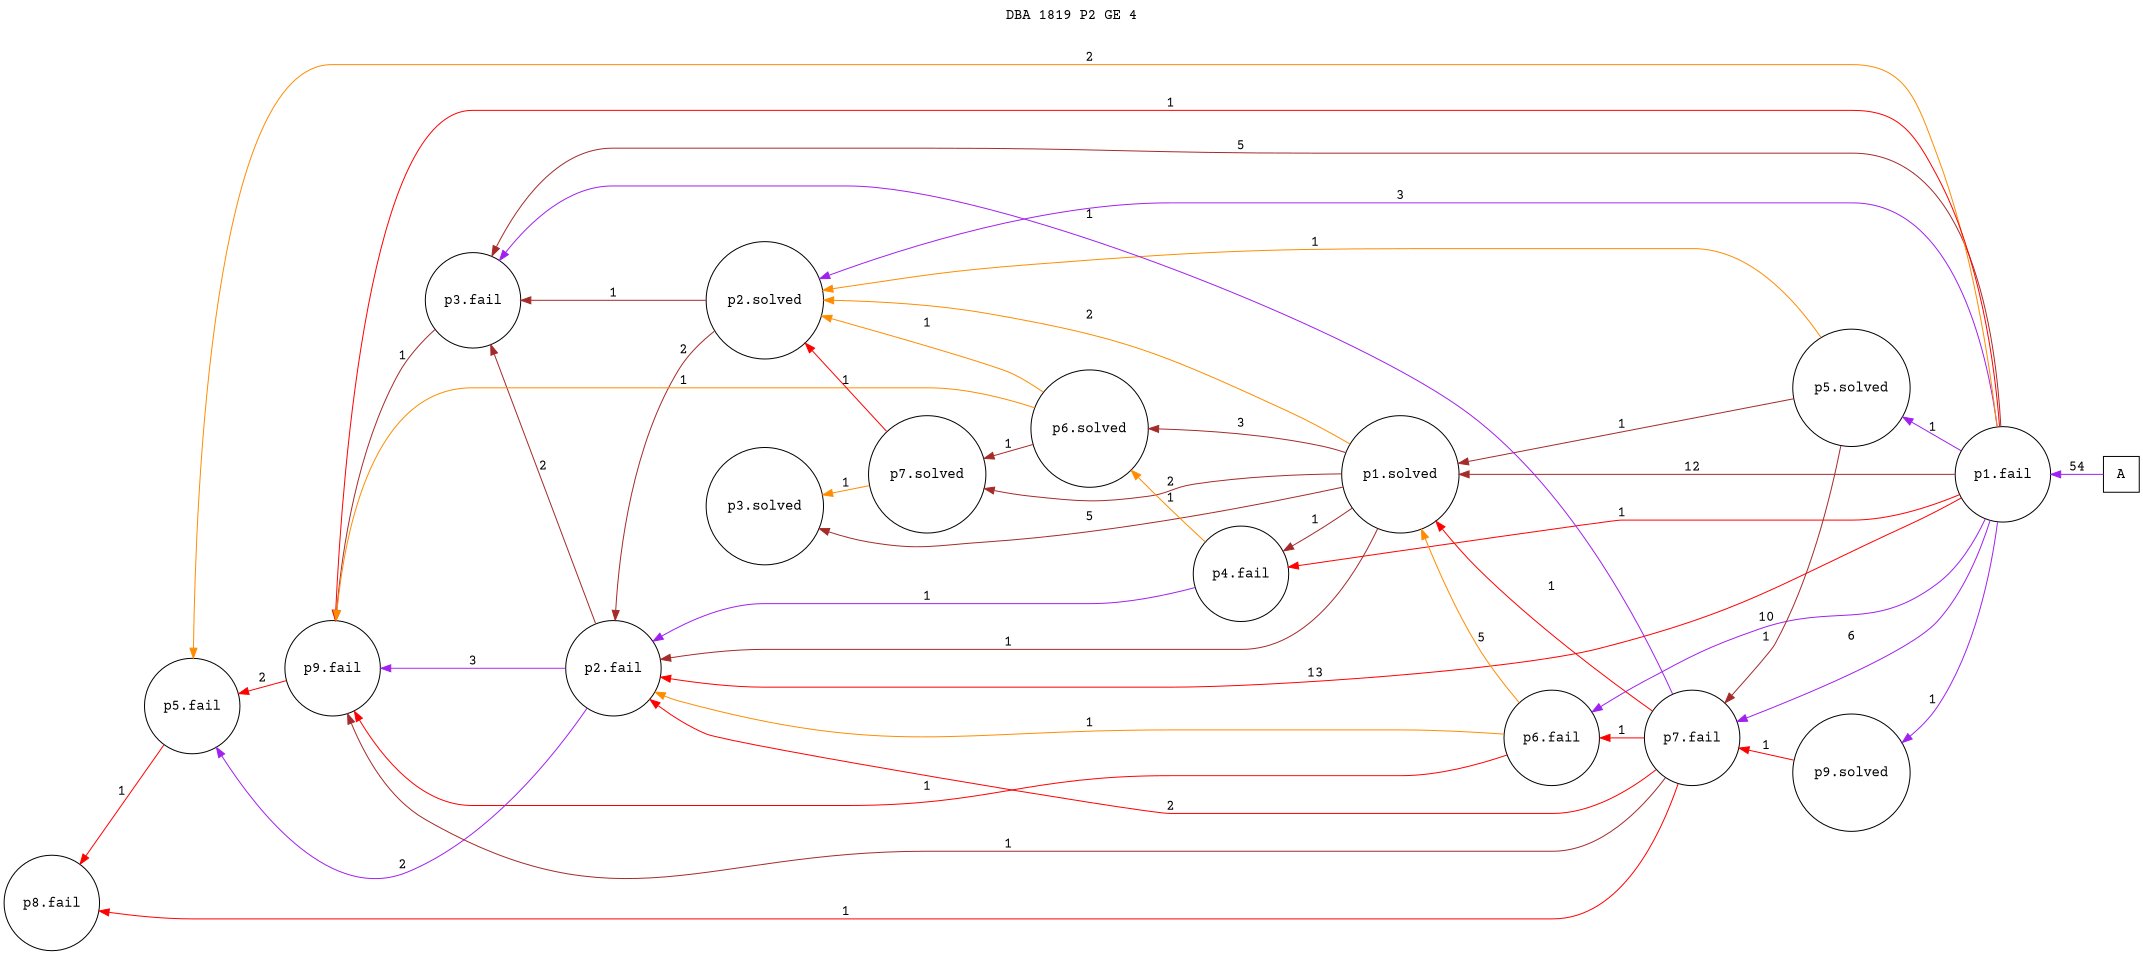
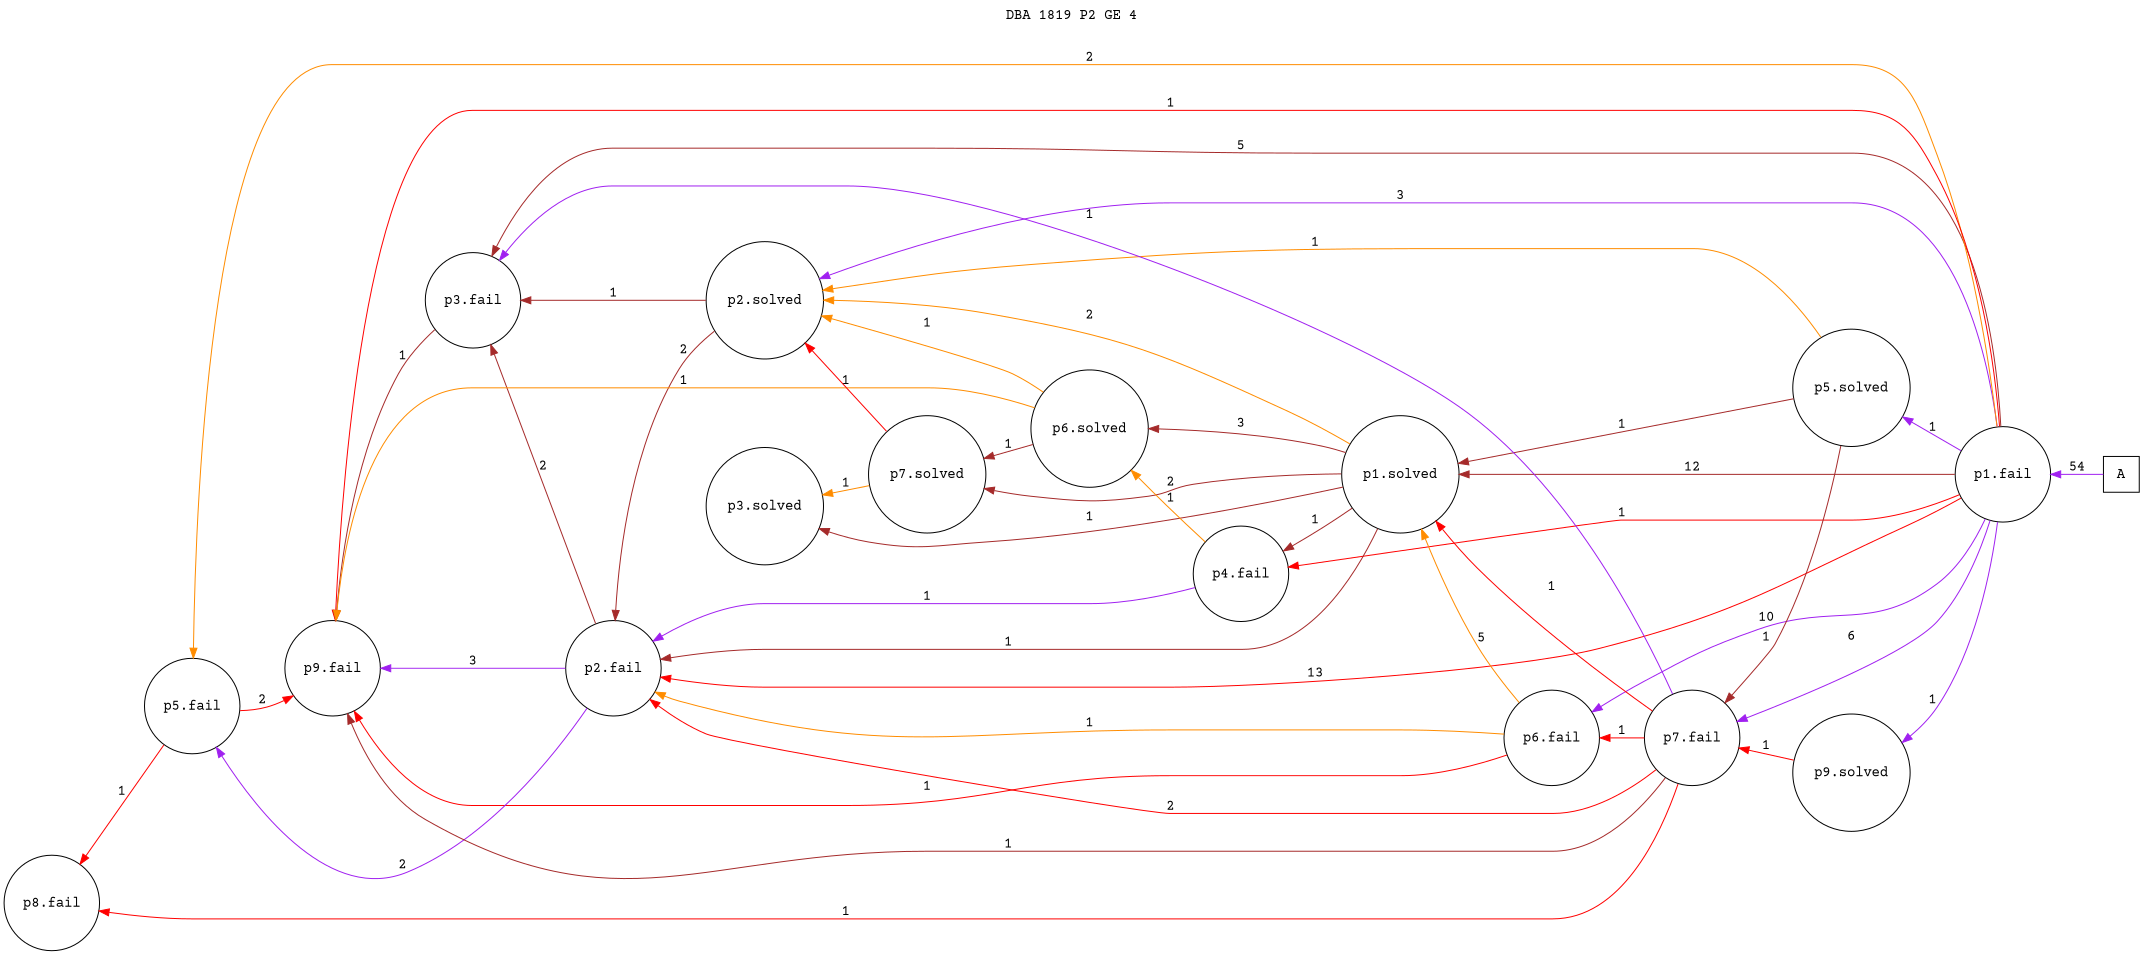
edge "p1.solved" -> "p3.solved": label "5" -> "1"
edge "p9.fail" -> "p5.fail": reversed
